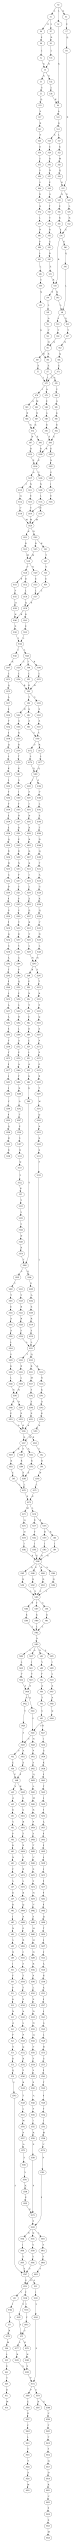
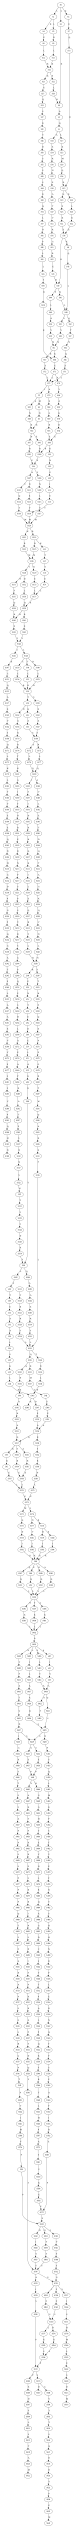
node "S353": removed
edge "S426" -> "S429": now "S427" -> "S429"
edge "S558" -> "S556": now "S551" -> "S556"
